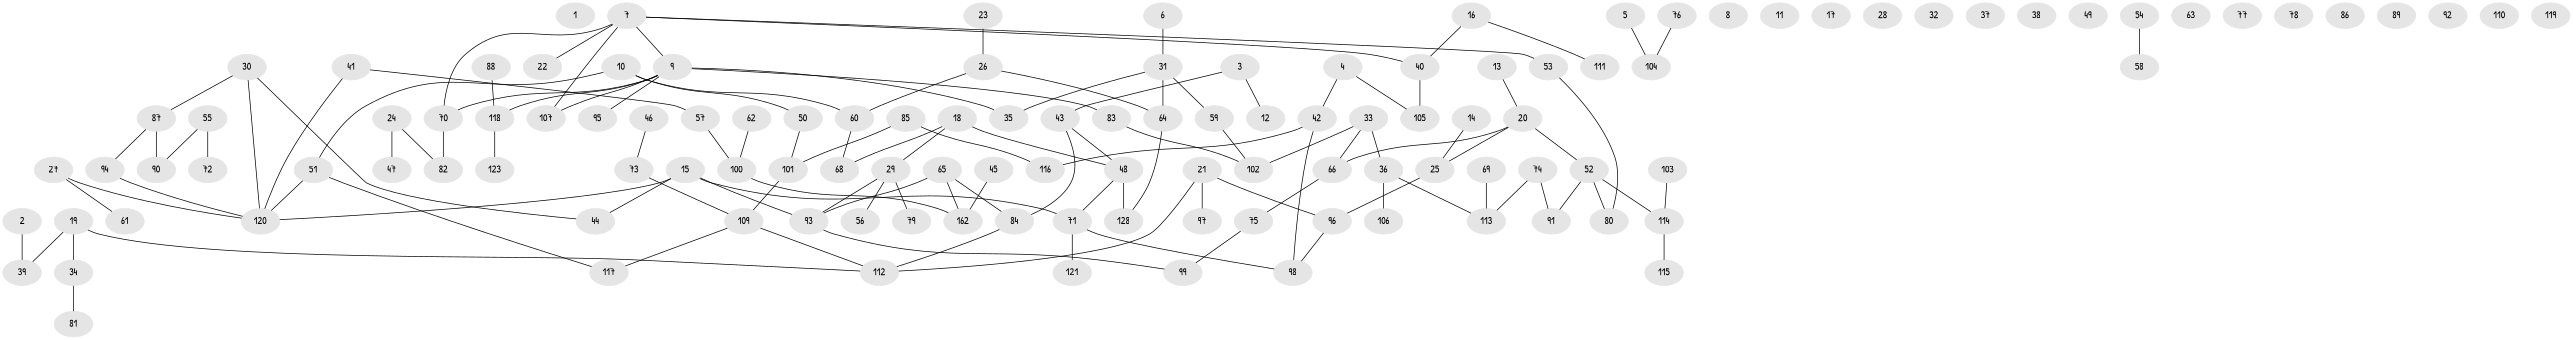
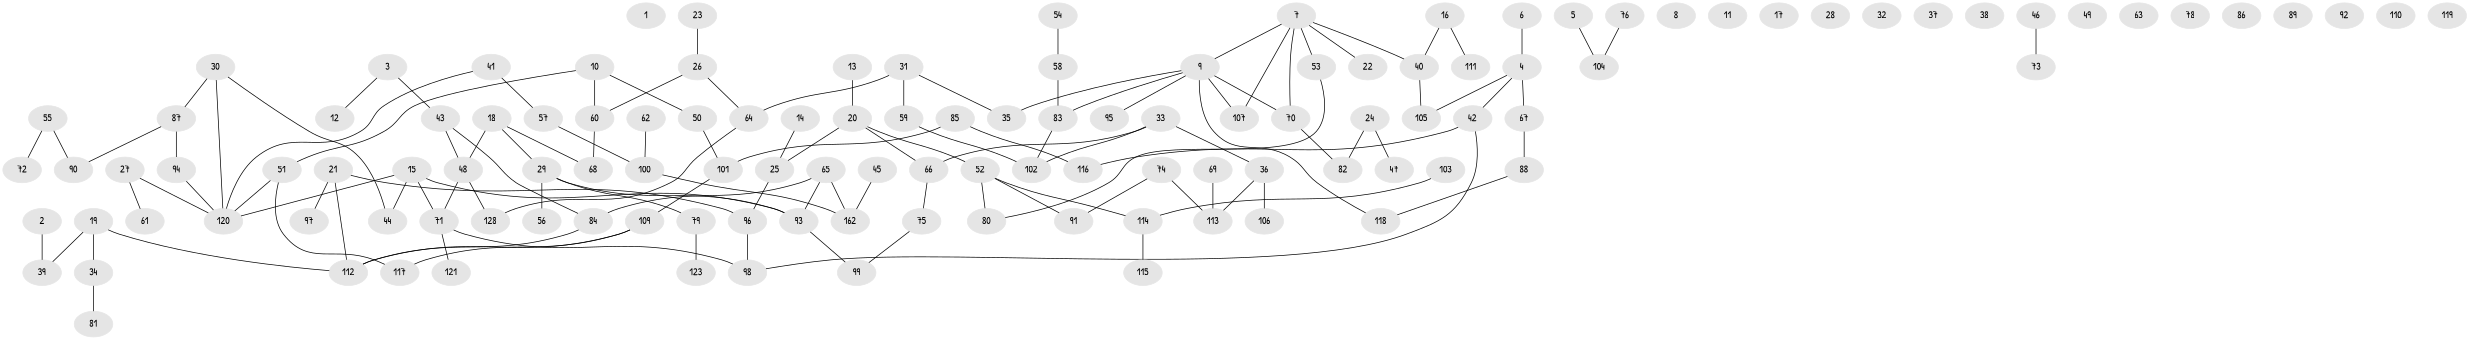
node "77": removed
edge "6" -- "31": now "6" -- "4"
edge "58" -- "83": added
node "67": added
edge "118" -- "123": now "79" -- "123"
edge "73" -- "109": removed
